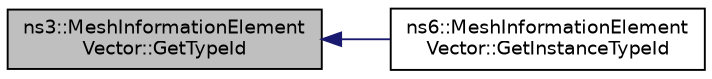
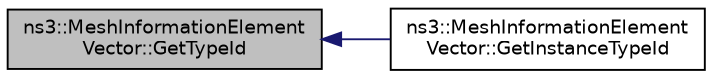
node "ns6::MeshInformationElement Vector::GetInstanceTypeId": label "ns6::MeshInformationElement Vector::GetInstanceTypeId" -> "ns3::MeshInformationElement Vector::GetInstanceTypeId"
